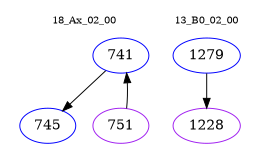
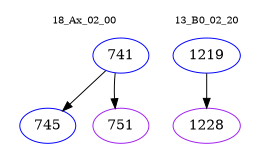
cluster "13_B0_02_00": label "13_B0_02_00" -> "13_B0_02_20"
node "1279": label "1279" -> "1219"
edge "751" -> "741": reversed
